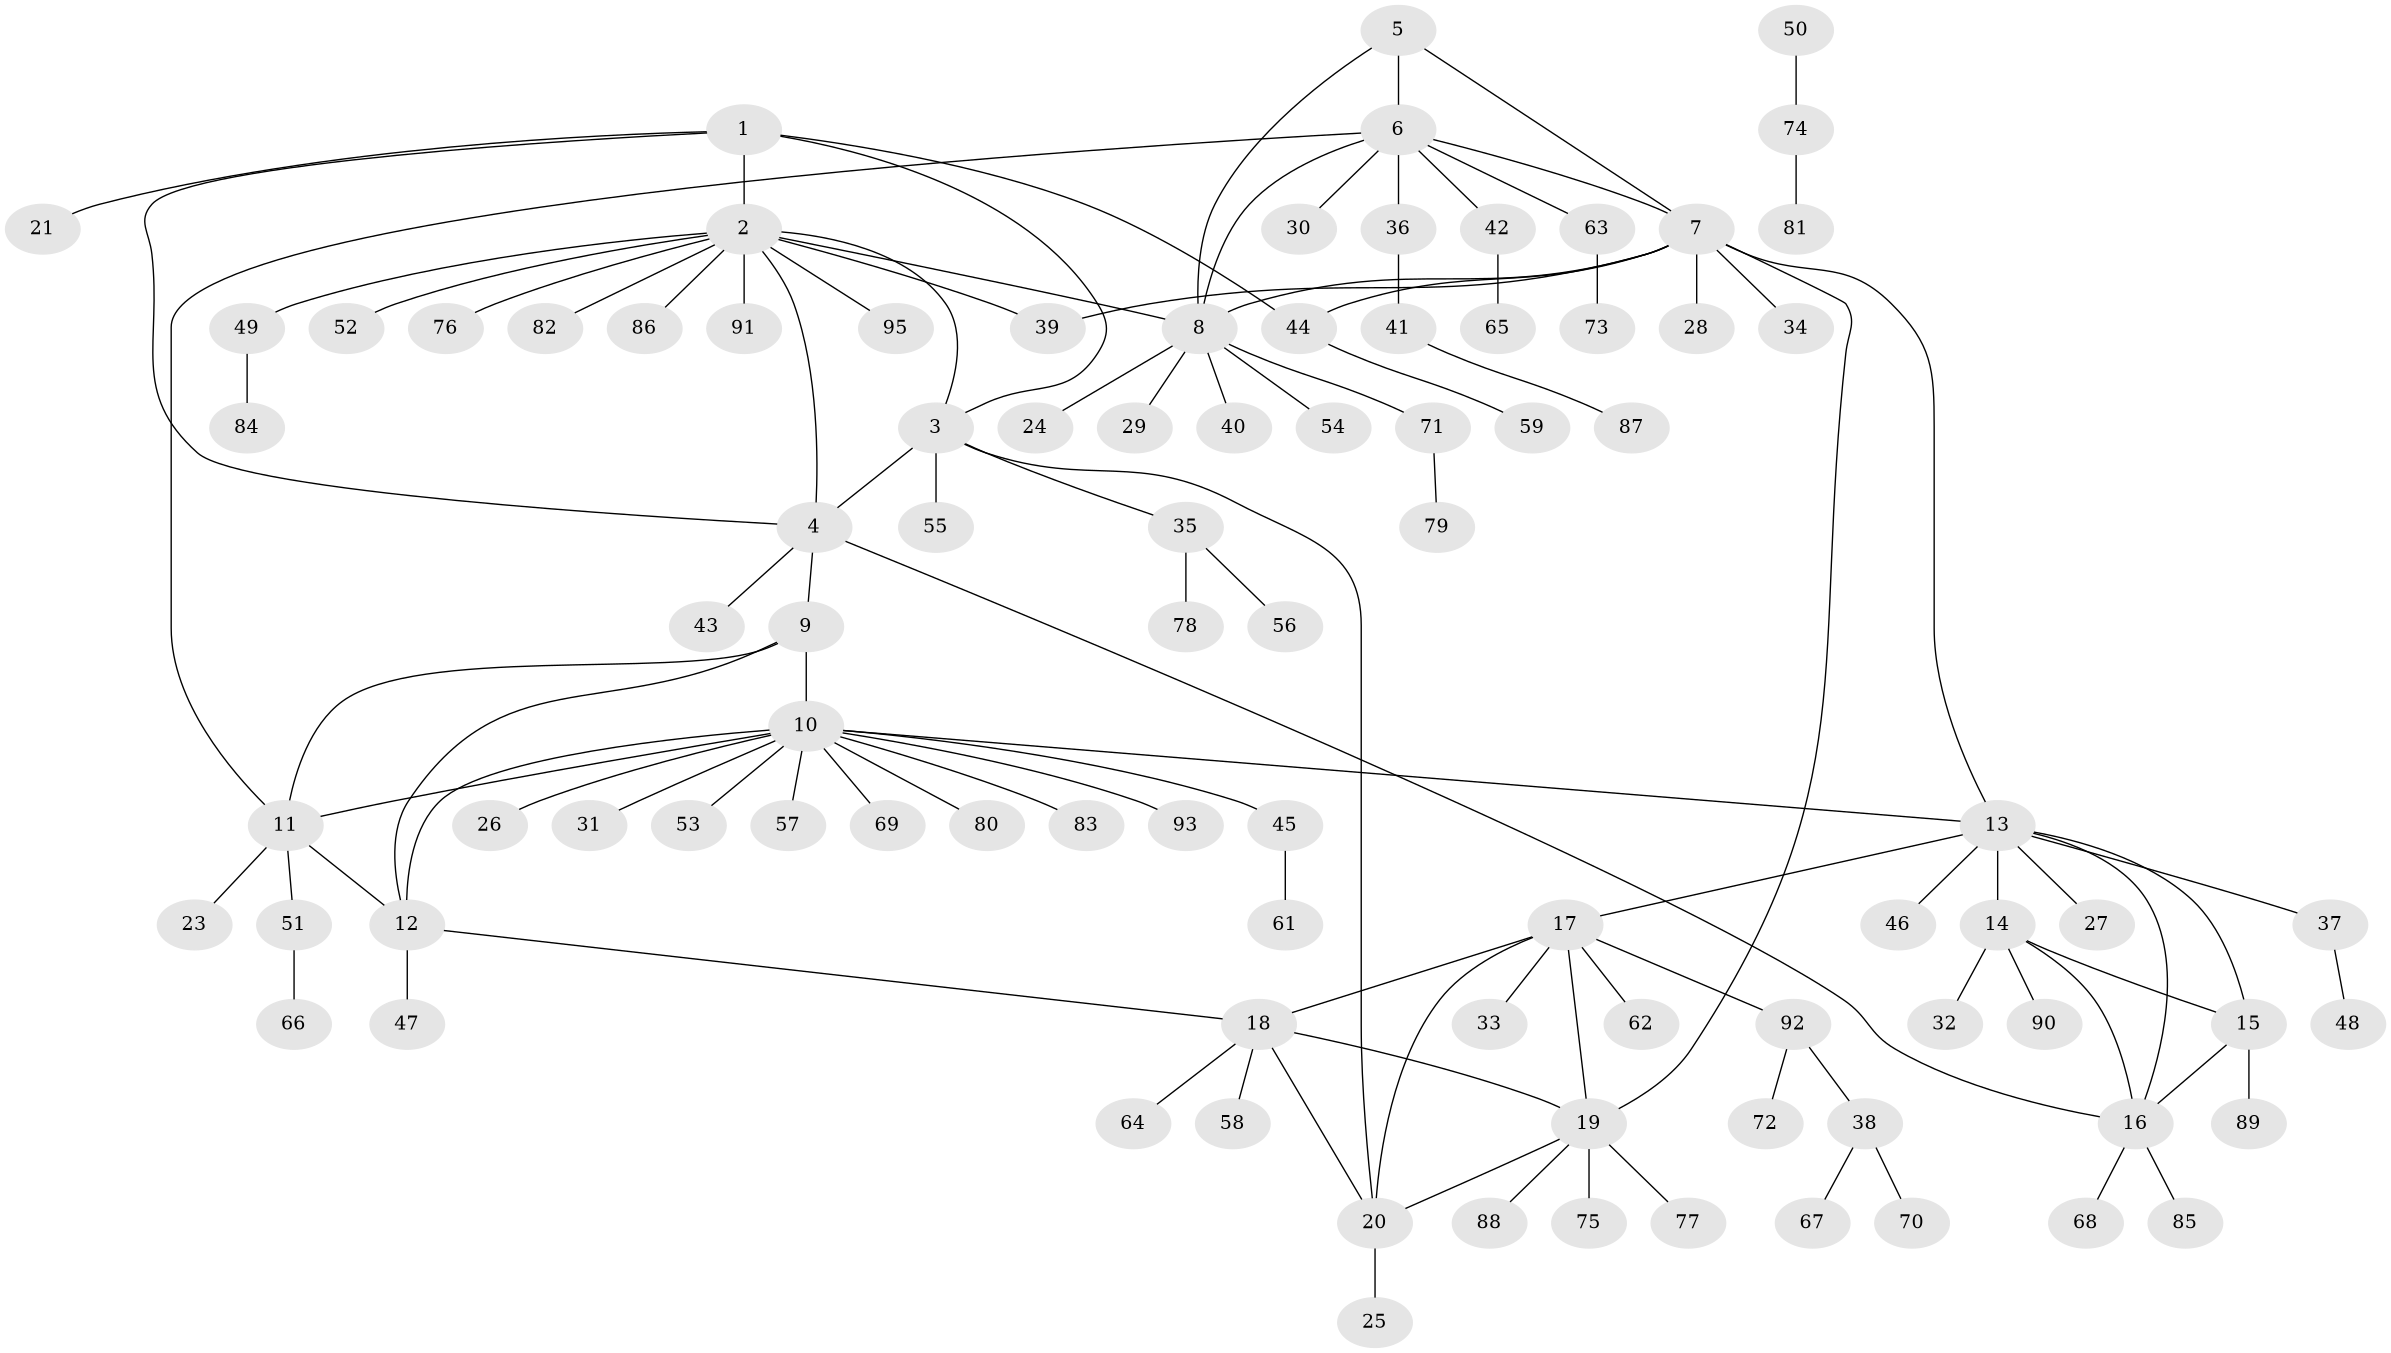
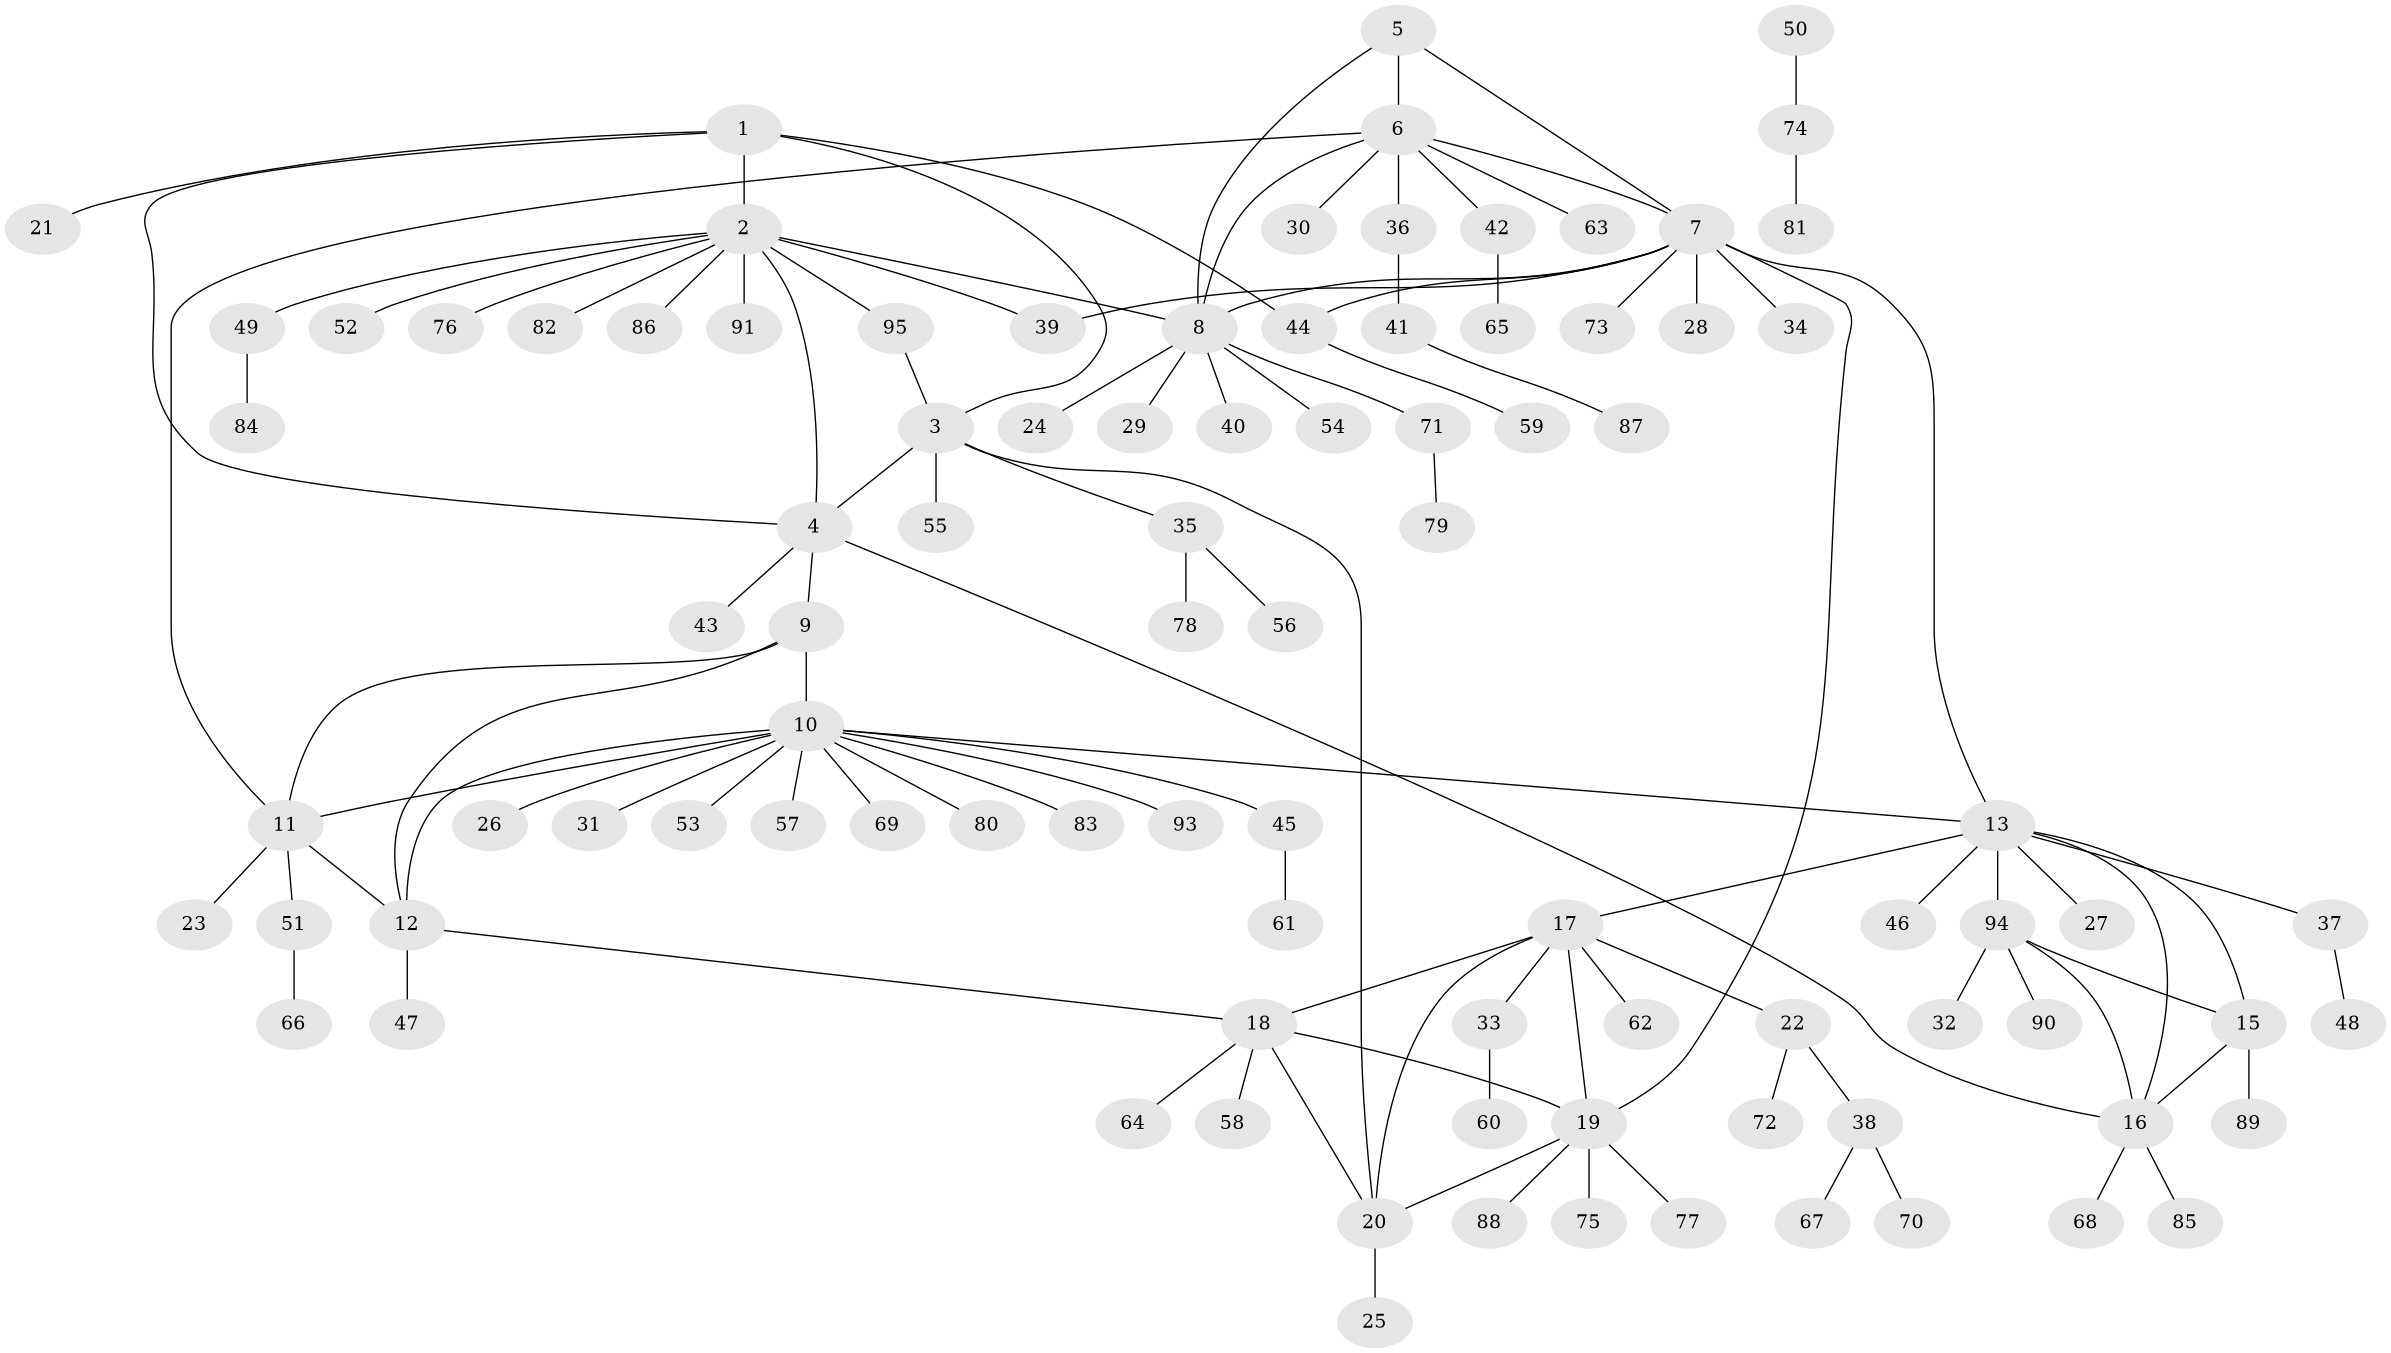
edge "63" -- "73": now "7" -- "73"
edge "2" -- "3": now "95" -- "3"
node "14": label "14" -> "94"
node "92": label "92" -> "22"
node "60": added
